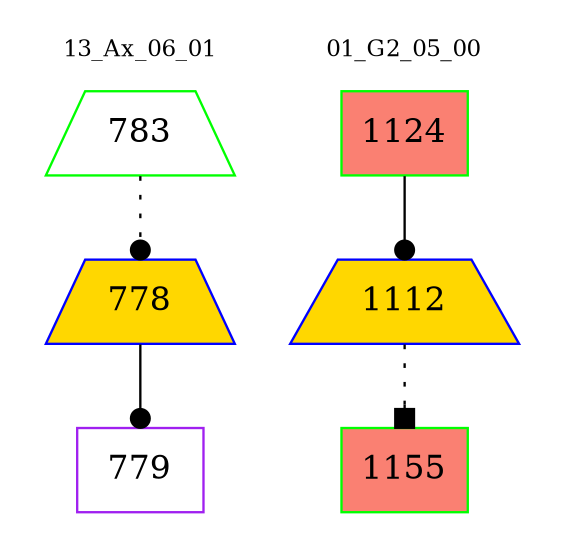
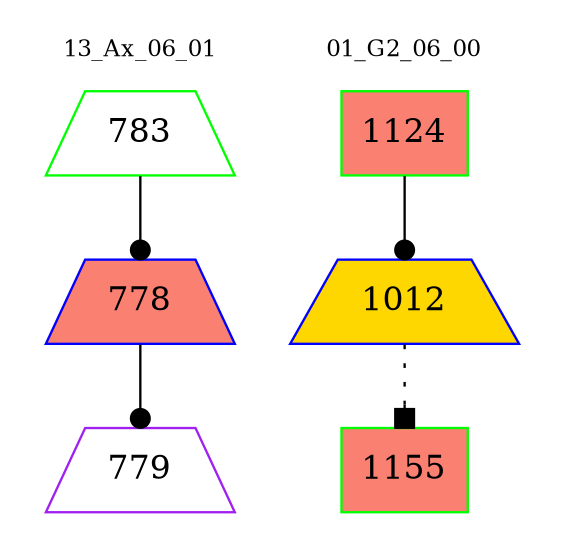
cluster "01_G2_05_00": label "01_G2_05_00" -> "01_G2_06_00"
edge "783" -> "778": style dotted -> solid
node "778": fillcolor gold -> salmon
node "1112": label "1112" -> "1012"
node "779": shape box -> trapezium
